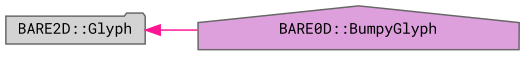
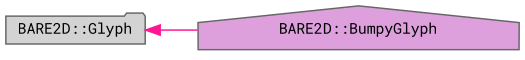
node "BARE0D::BumpyGlyph": label "BARE0D::BumpyGlyph" -> "BARE2D::BumpyGlyph"
